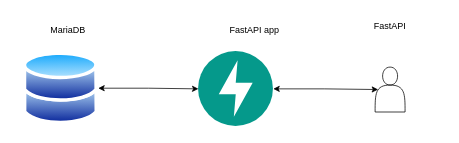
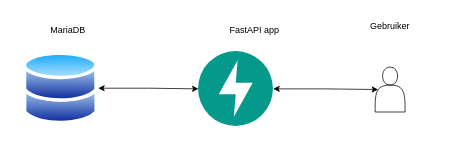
node "FastAPI": label "FastAPI" -> "Gebruiker"
